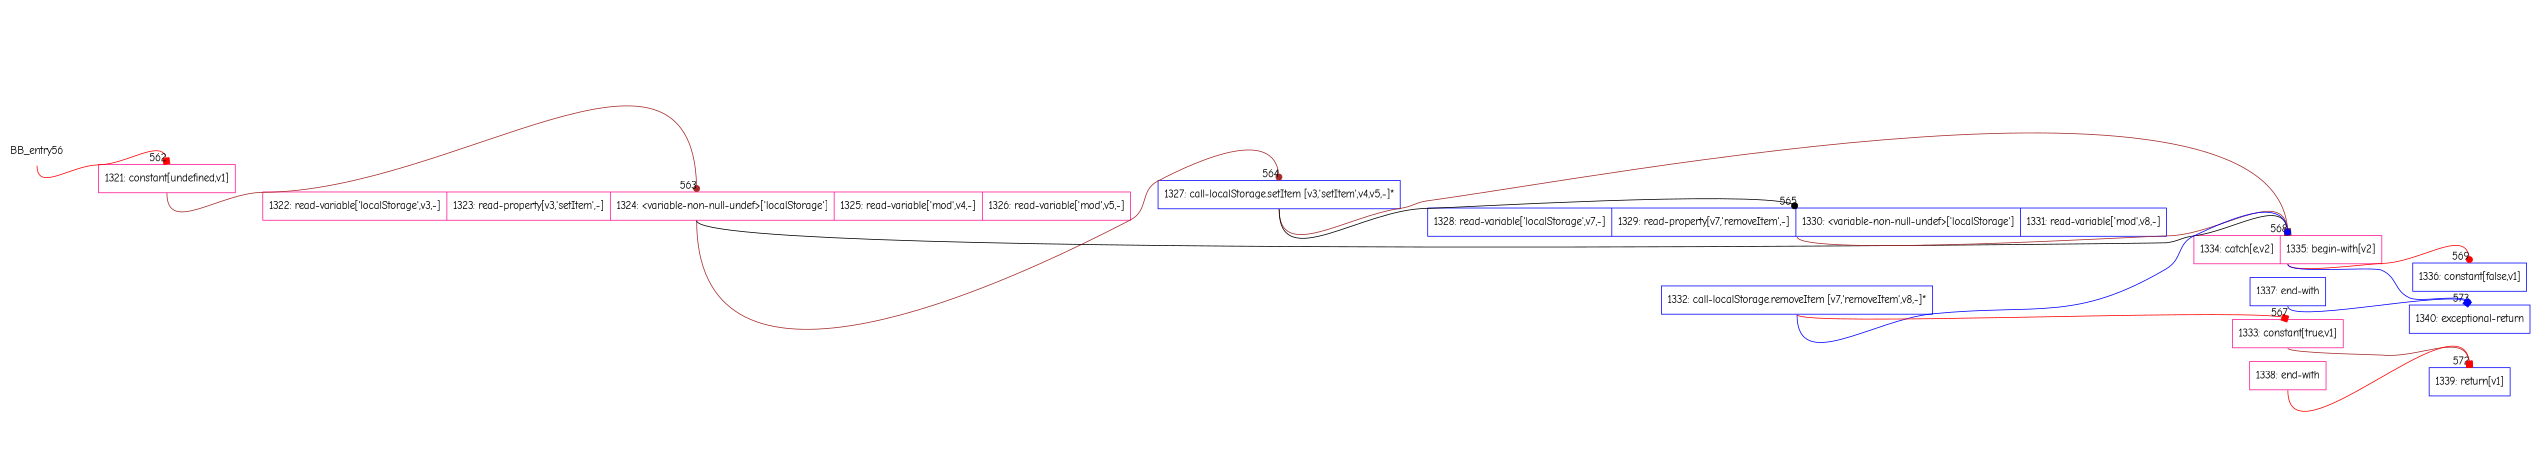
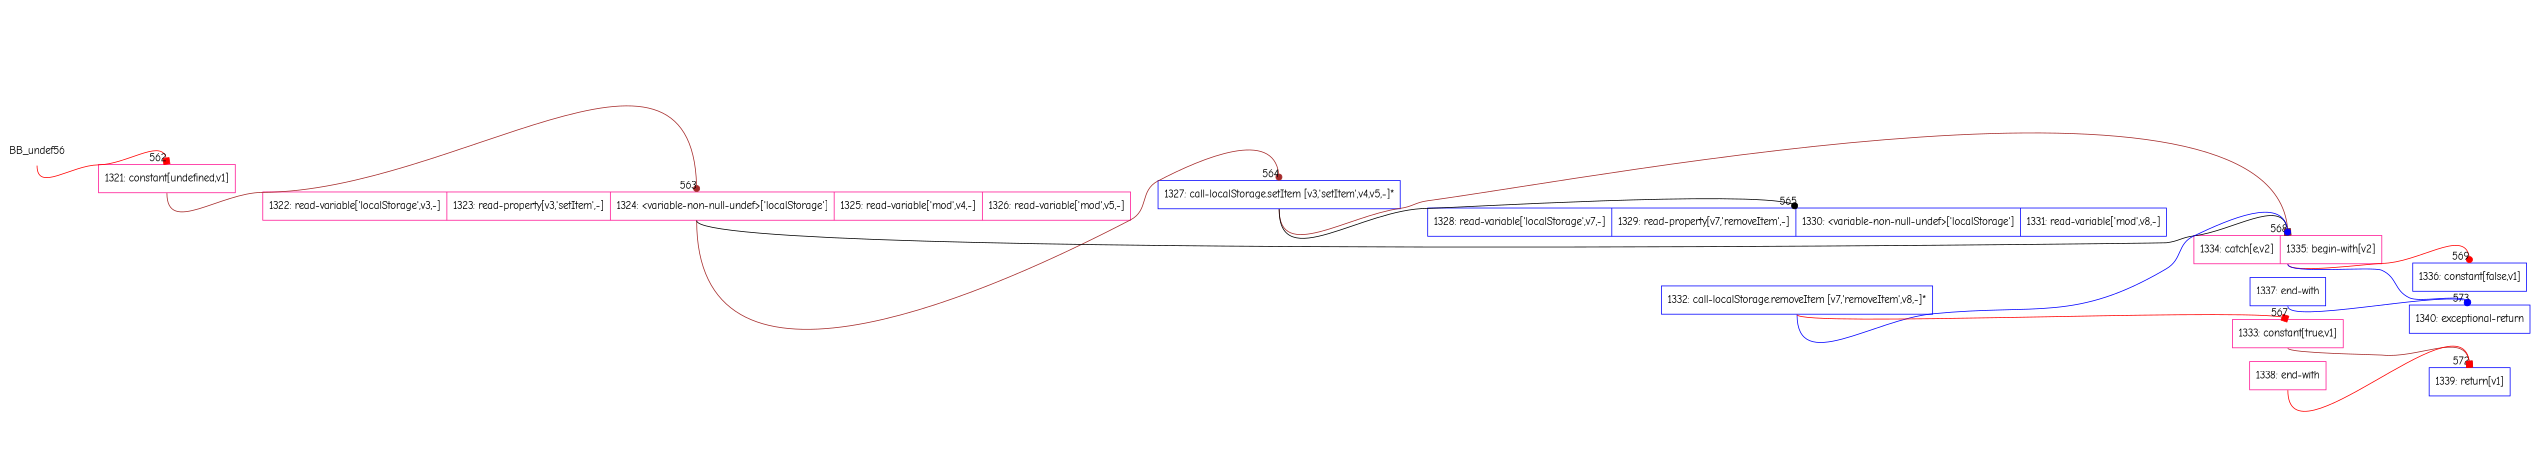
node "BB_entry56": label "BB_entry56" -> "BB_undef56"
edge "1328: read-variable['localStorage',v7,-]" -> "1334: catch[e,v2]": removed
edge "1337: end-with" -> "1340: exceptional-return": arrowhead box -> dot
